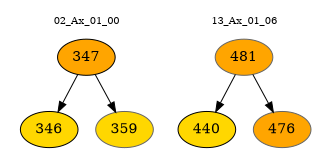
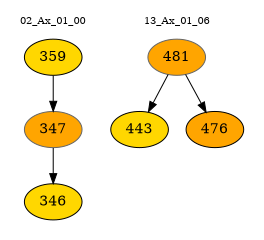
node "347": color black -> gray40
edge "347" -> "359": reversed
node "359": color gray40 -> black
node "440": label "440" -> "443"
node "476": color gray40 -> black
